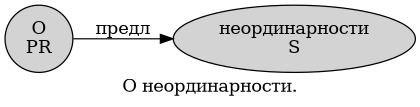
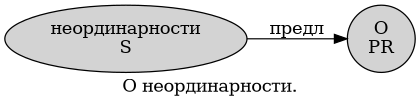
edge "О PR" -> "неординарности S": reversed
